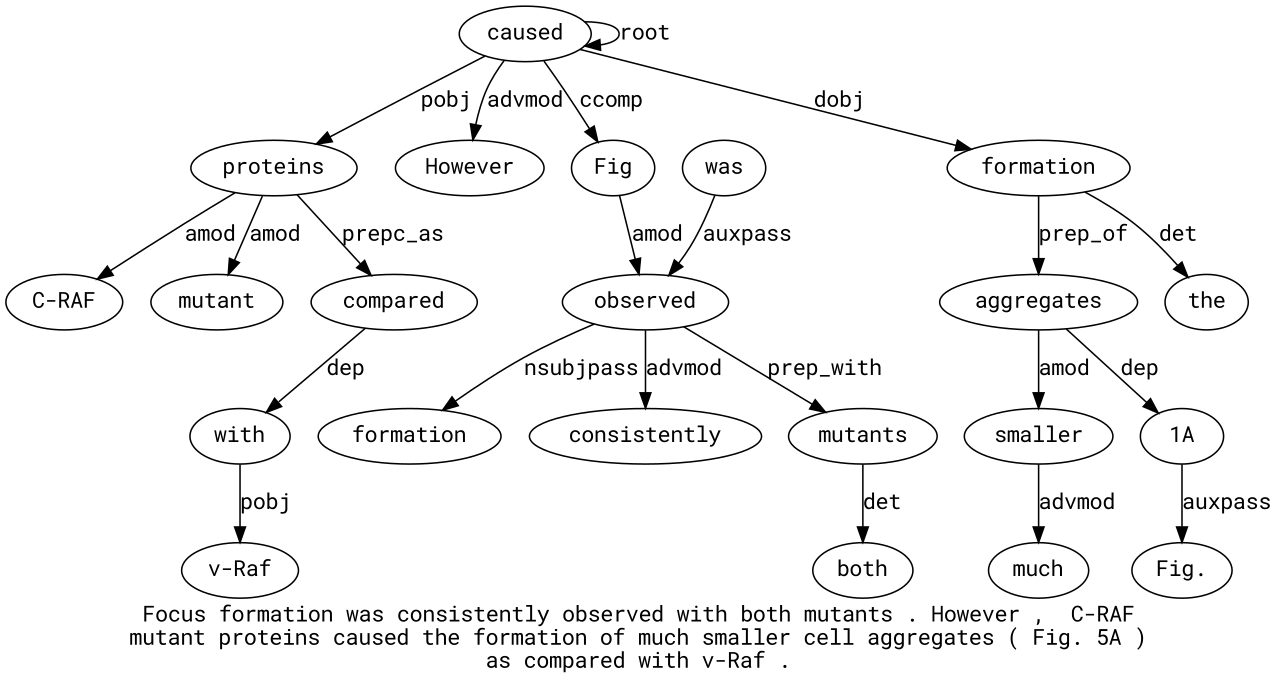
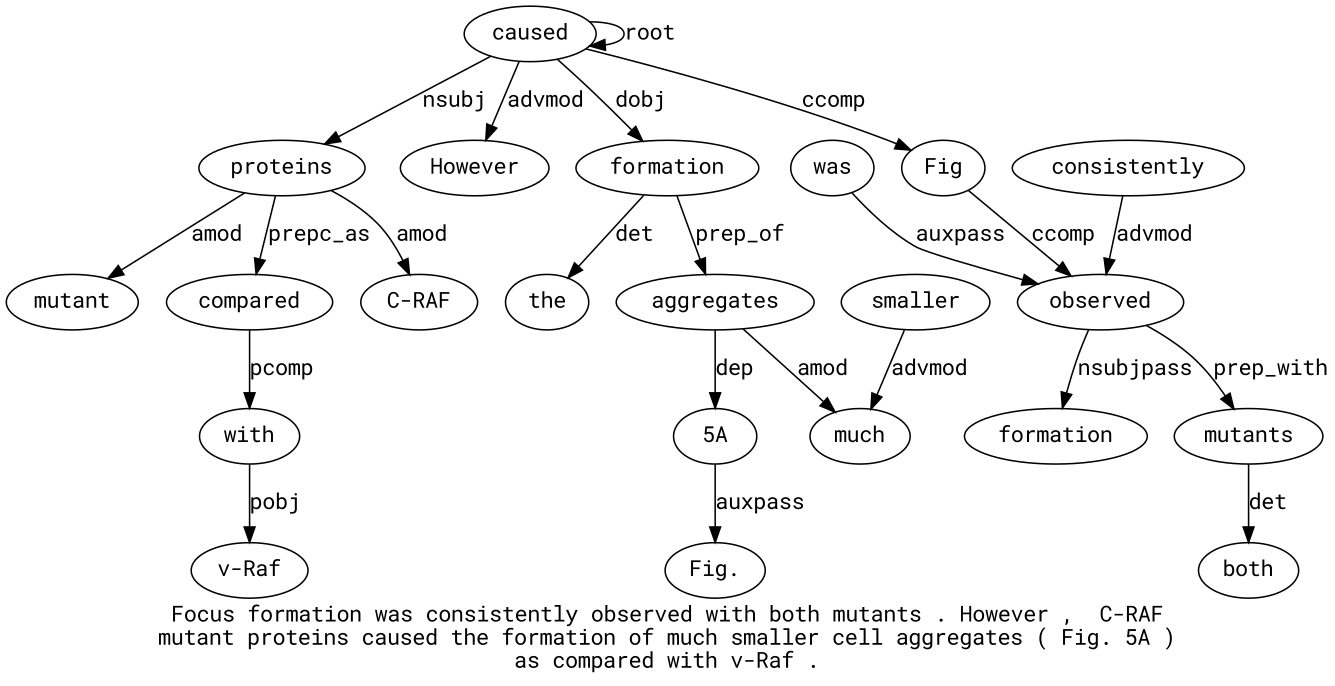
edge "caused" -> "proteins": label "pobj" -> "nsubj"
edge "Fig" -> "observed": label "amod" -> "ccomp"
edge "observed" -> "consistently": reversed
edge "aggregates" -> "smaller": now "aggregates" -> "much"
edge "compared" -> "with": label "dep" -> "pcomp"
node "1A": label "1A" -> "5A"
